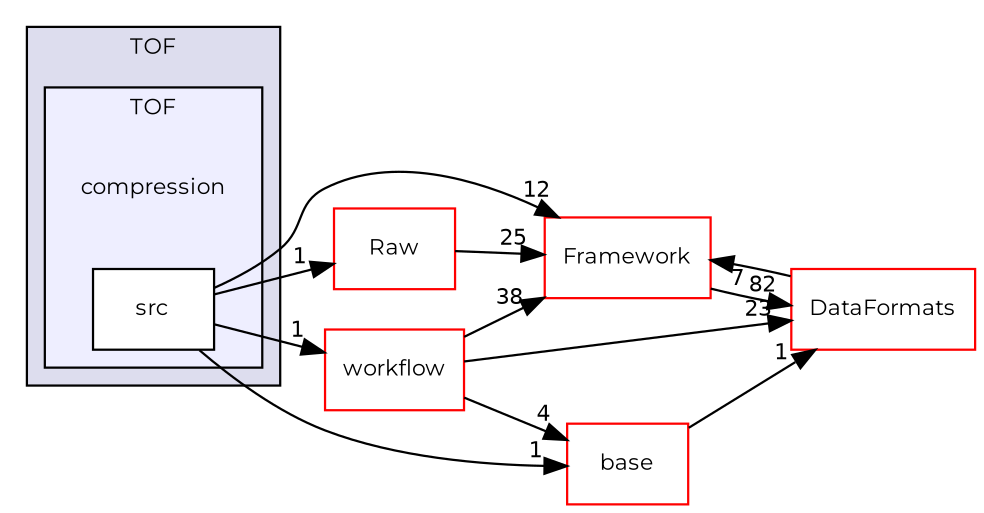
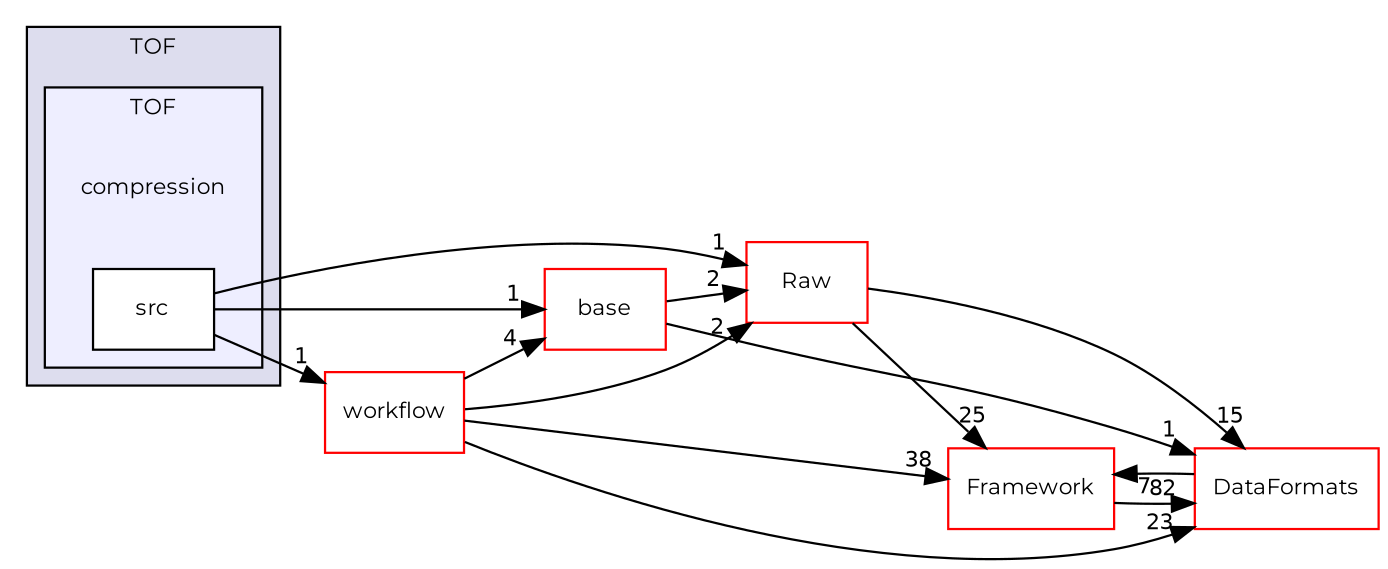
edge "src" -> "Framework": removed
edge "base" -> "Raw": added
edge "Raw" -> "DataFormats": added
edge "workflow" -> "Raw": added
